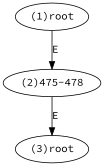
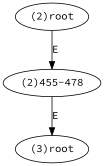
node "(1)root": label "(1)root" -> "(2)root"
node "(2)475-478": label "(2)475-478" -> "(2)455-478"
